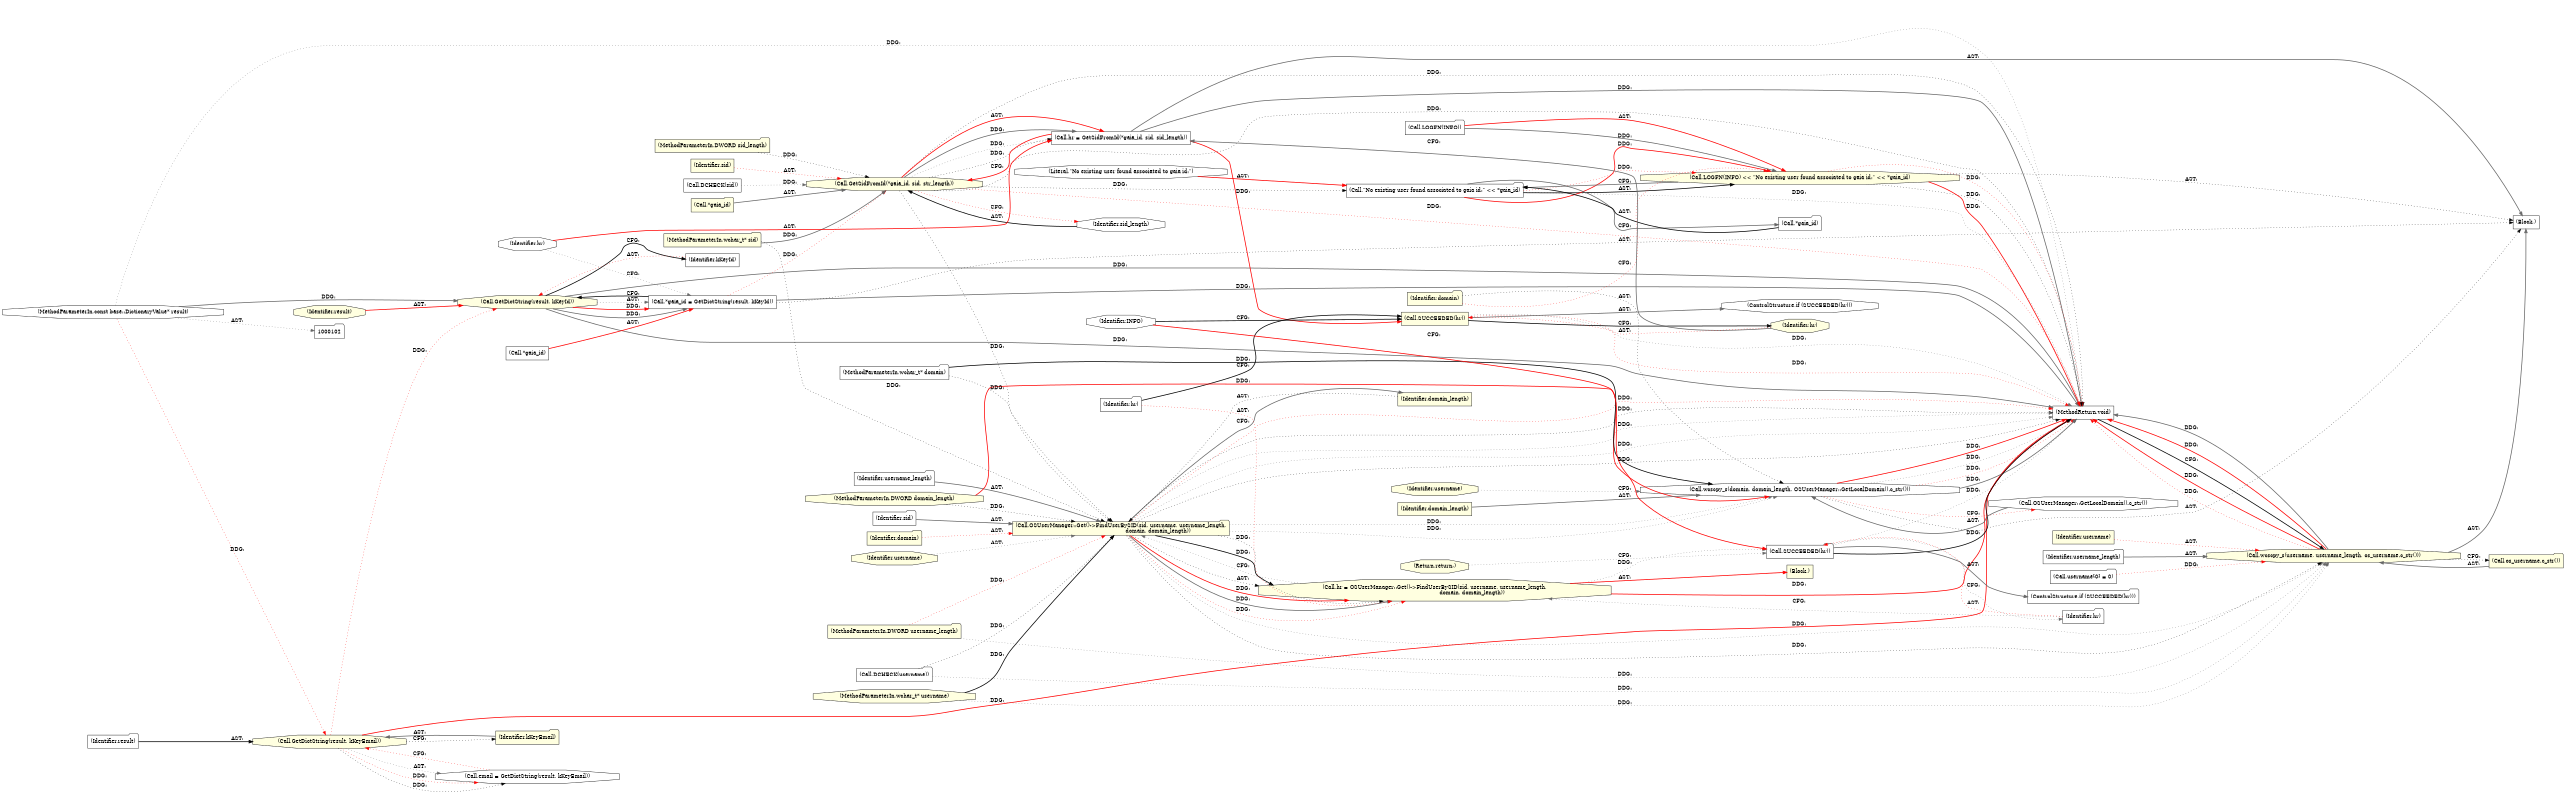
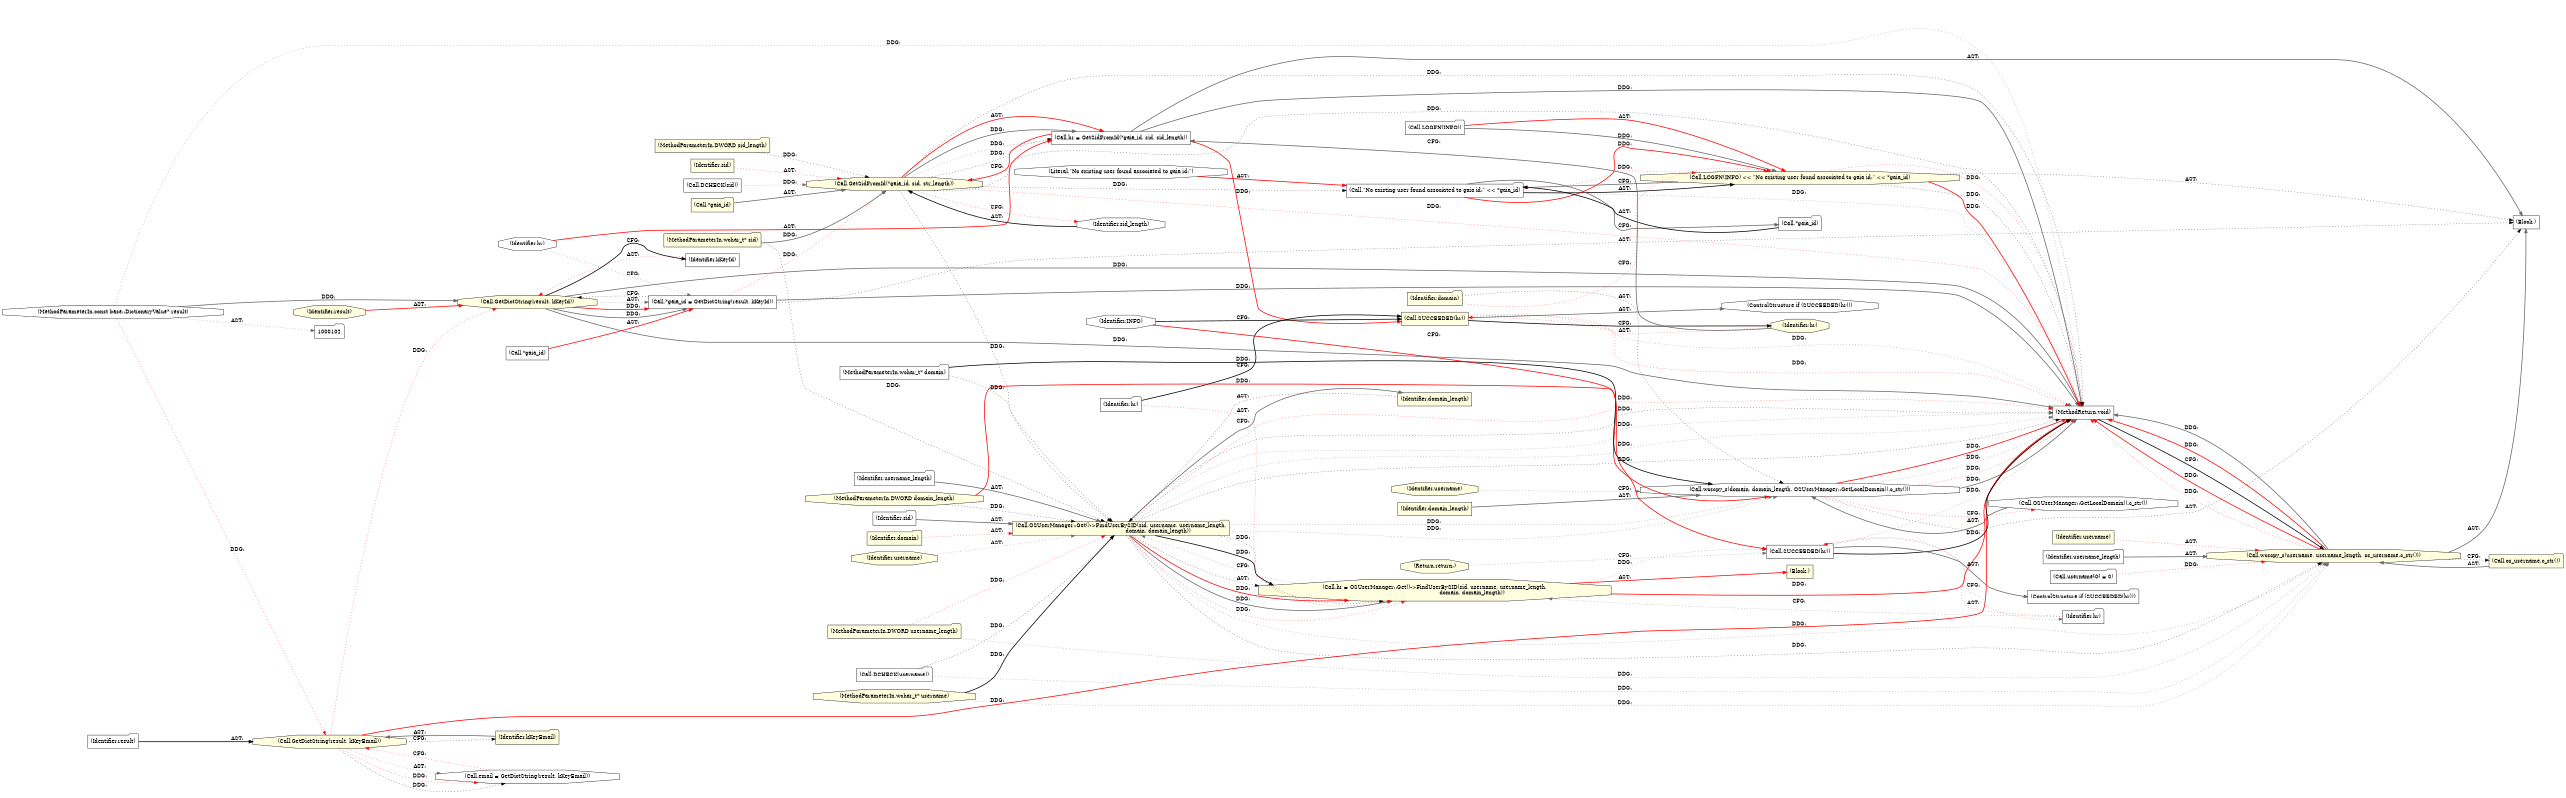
edge "(Call,*gaia_id = GetDictString(result, kKeyId))" -> "(Call,GetDictString(result, kKeyId))": style bold -> dotted
